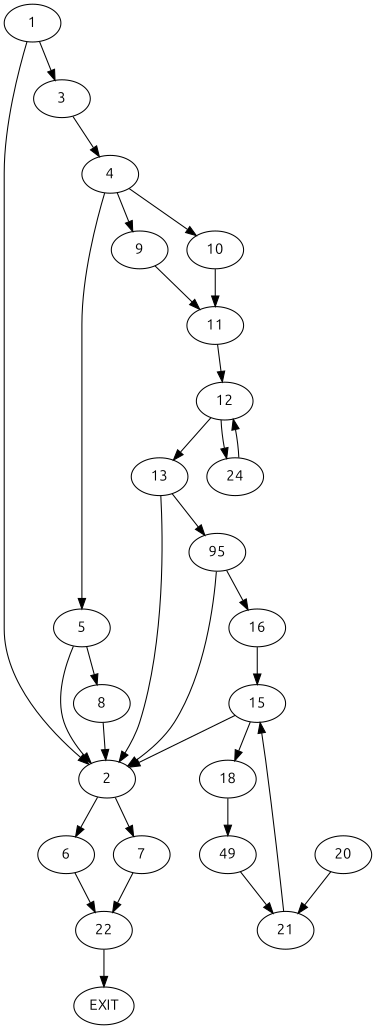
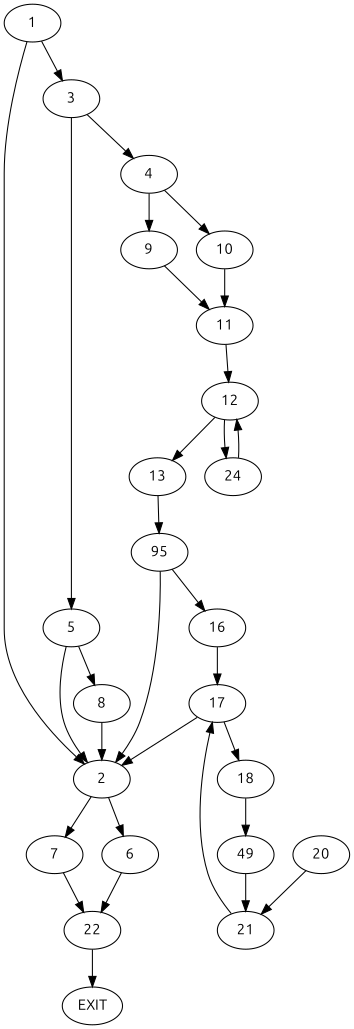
edge "4" -> "5": now "3" -> "5"
edge "13" -> "2": removed
node "15": label "15" -> "17"
